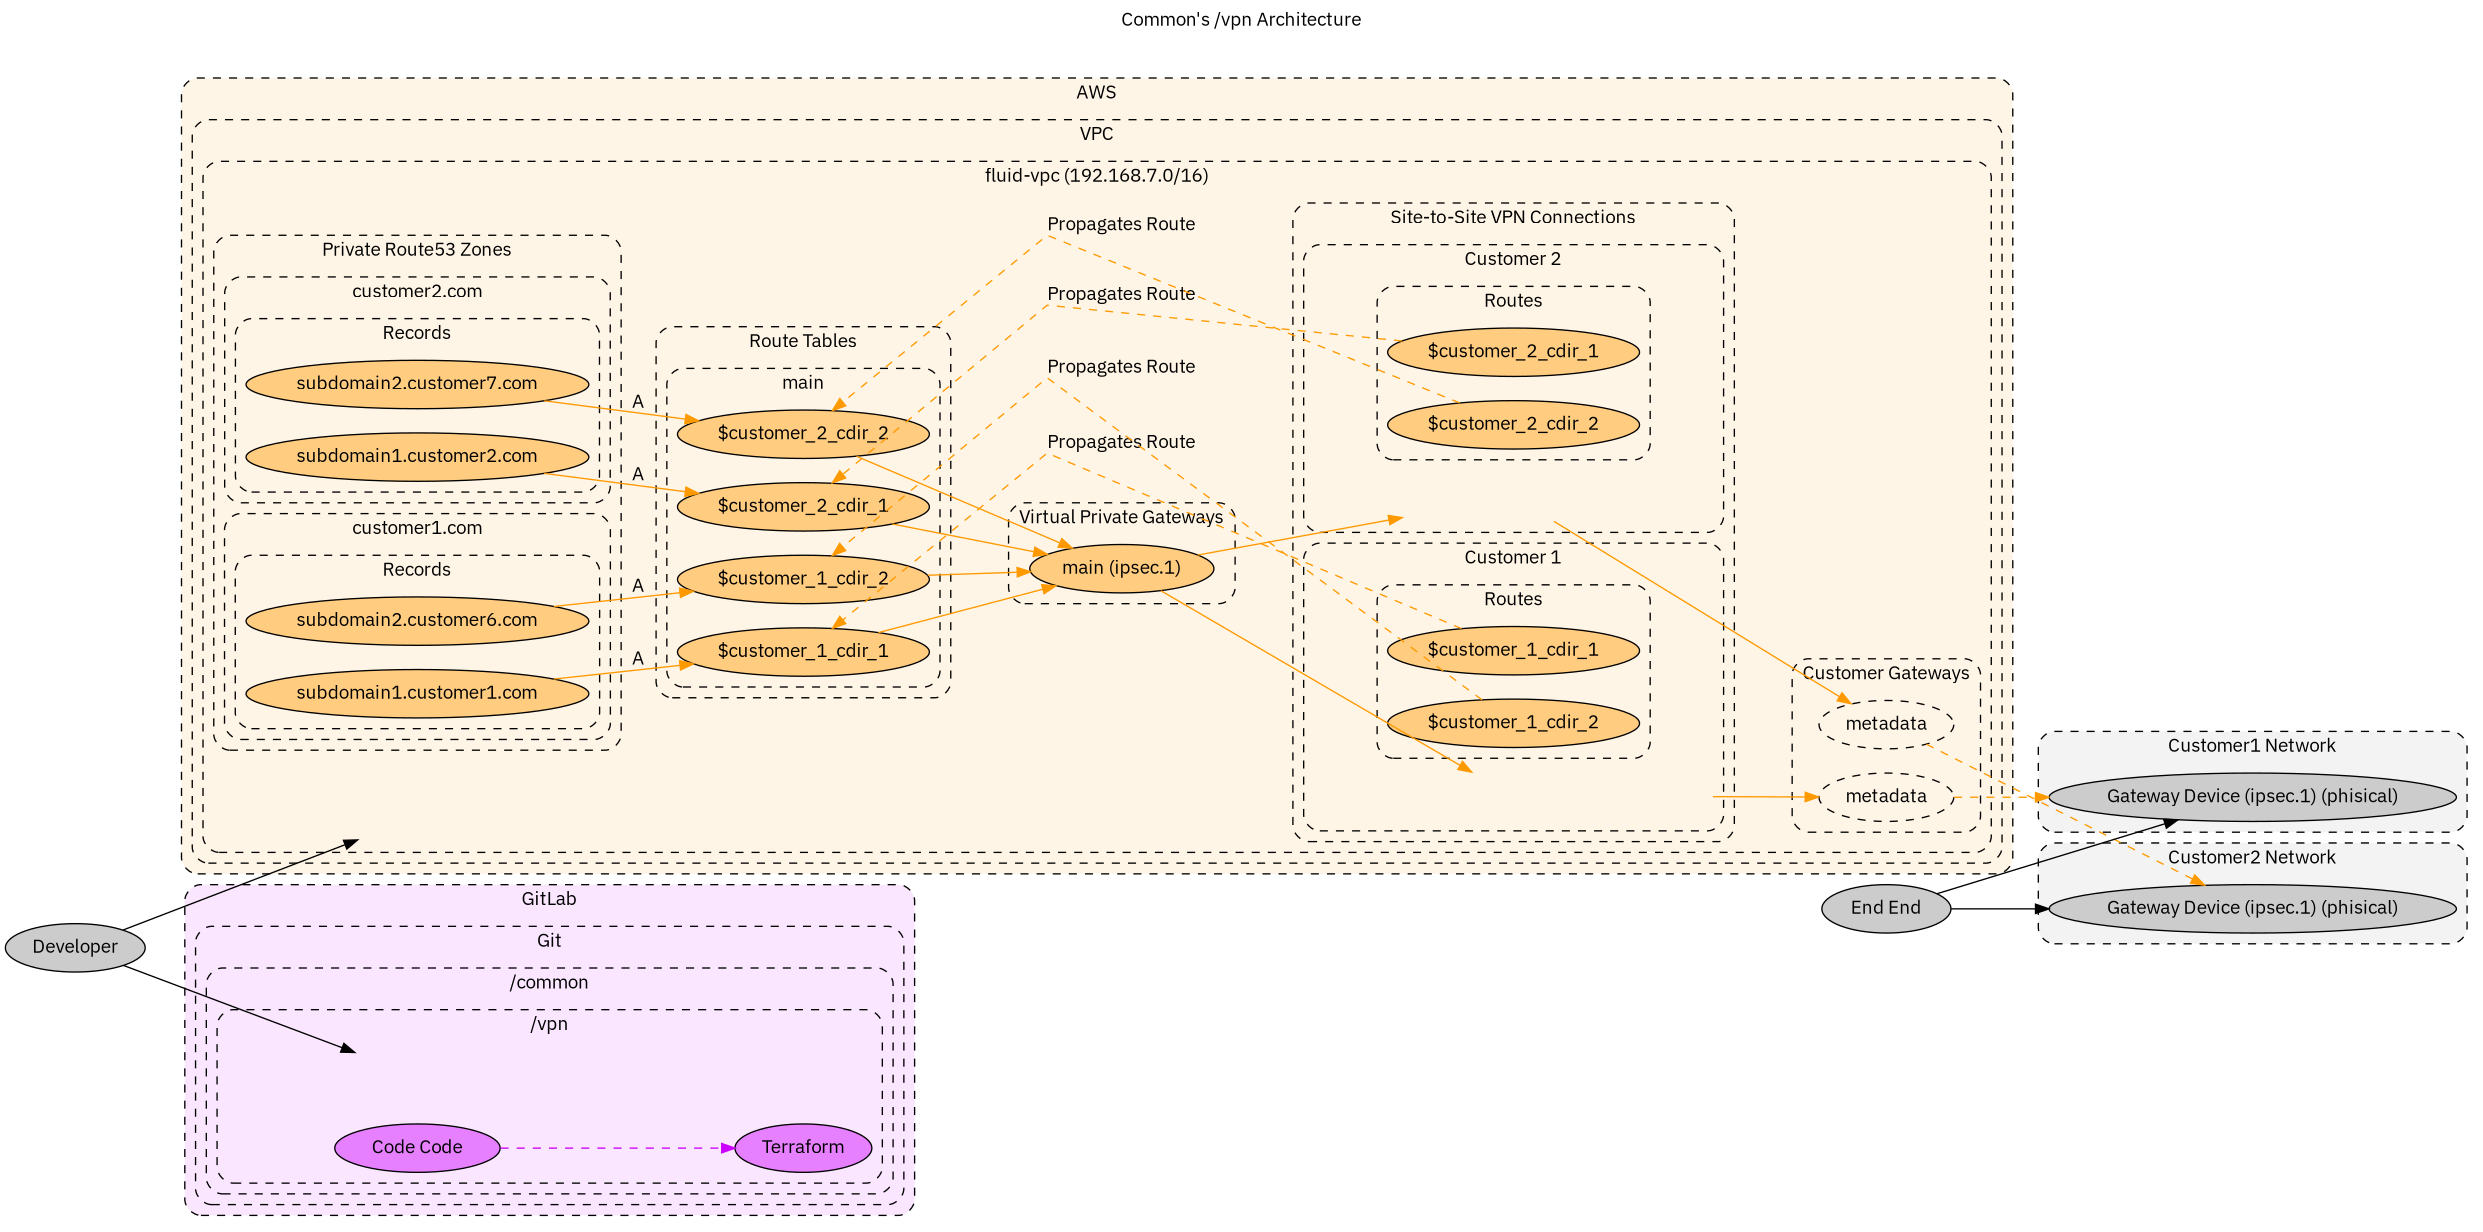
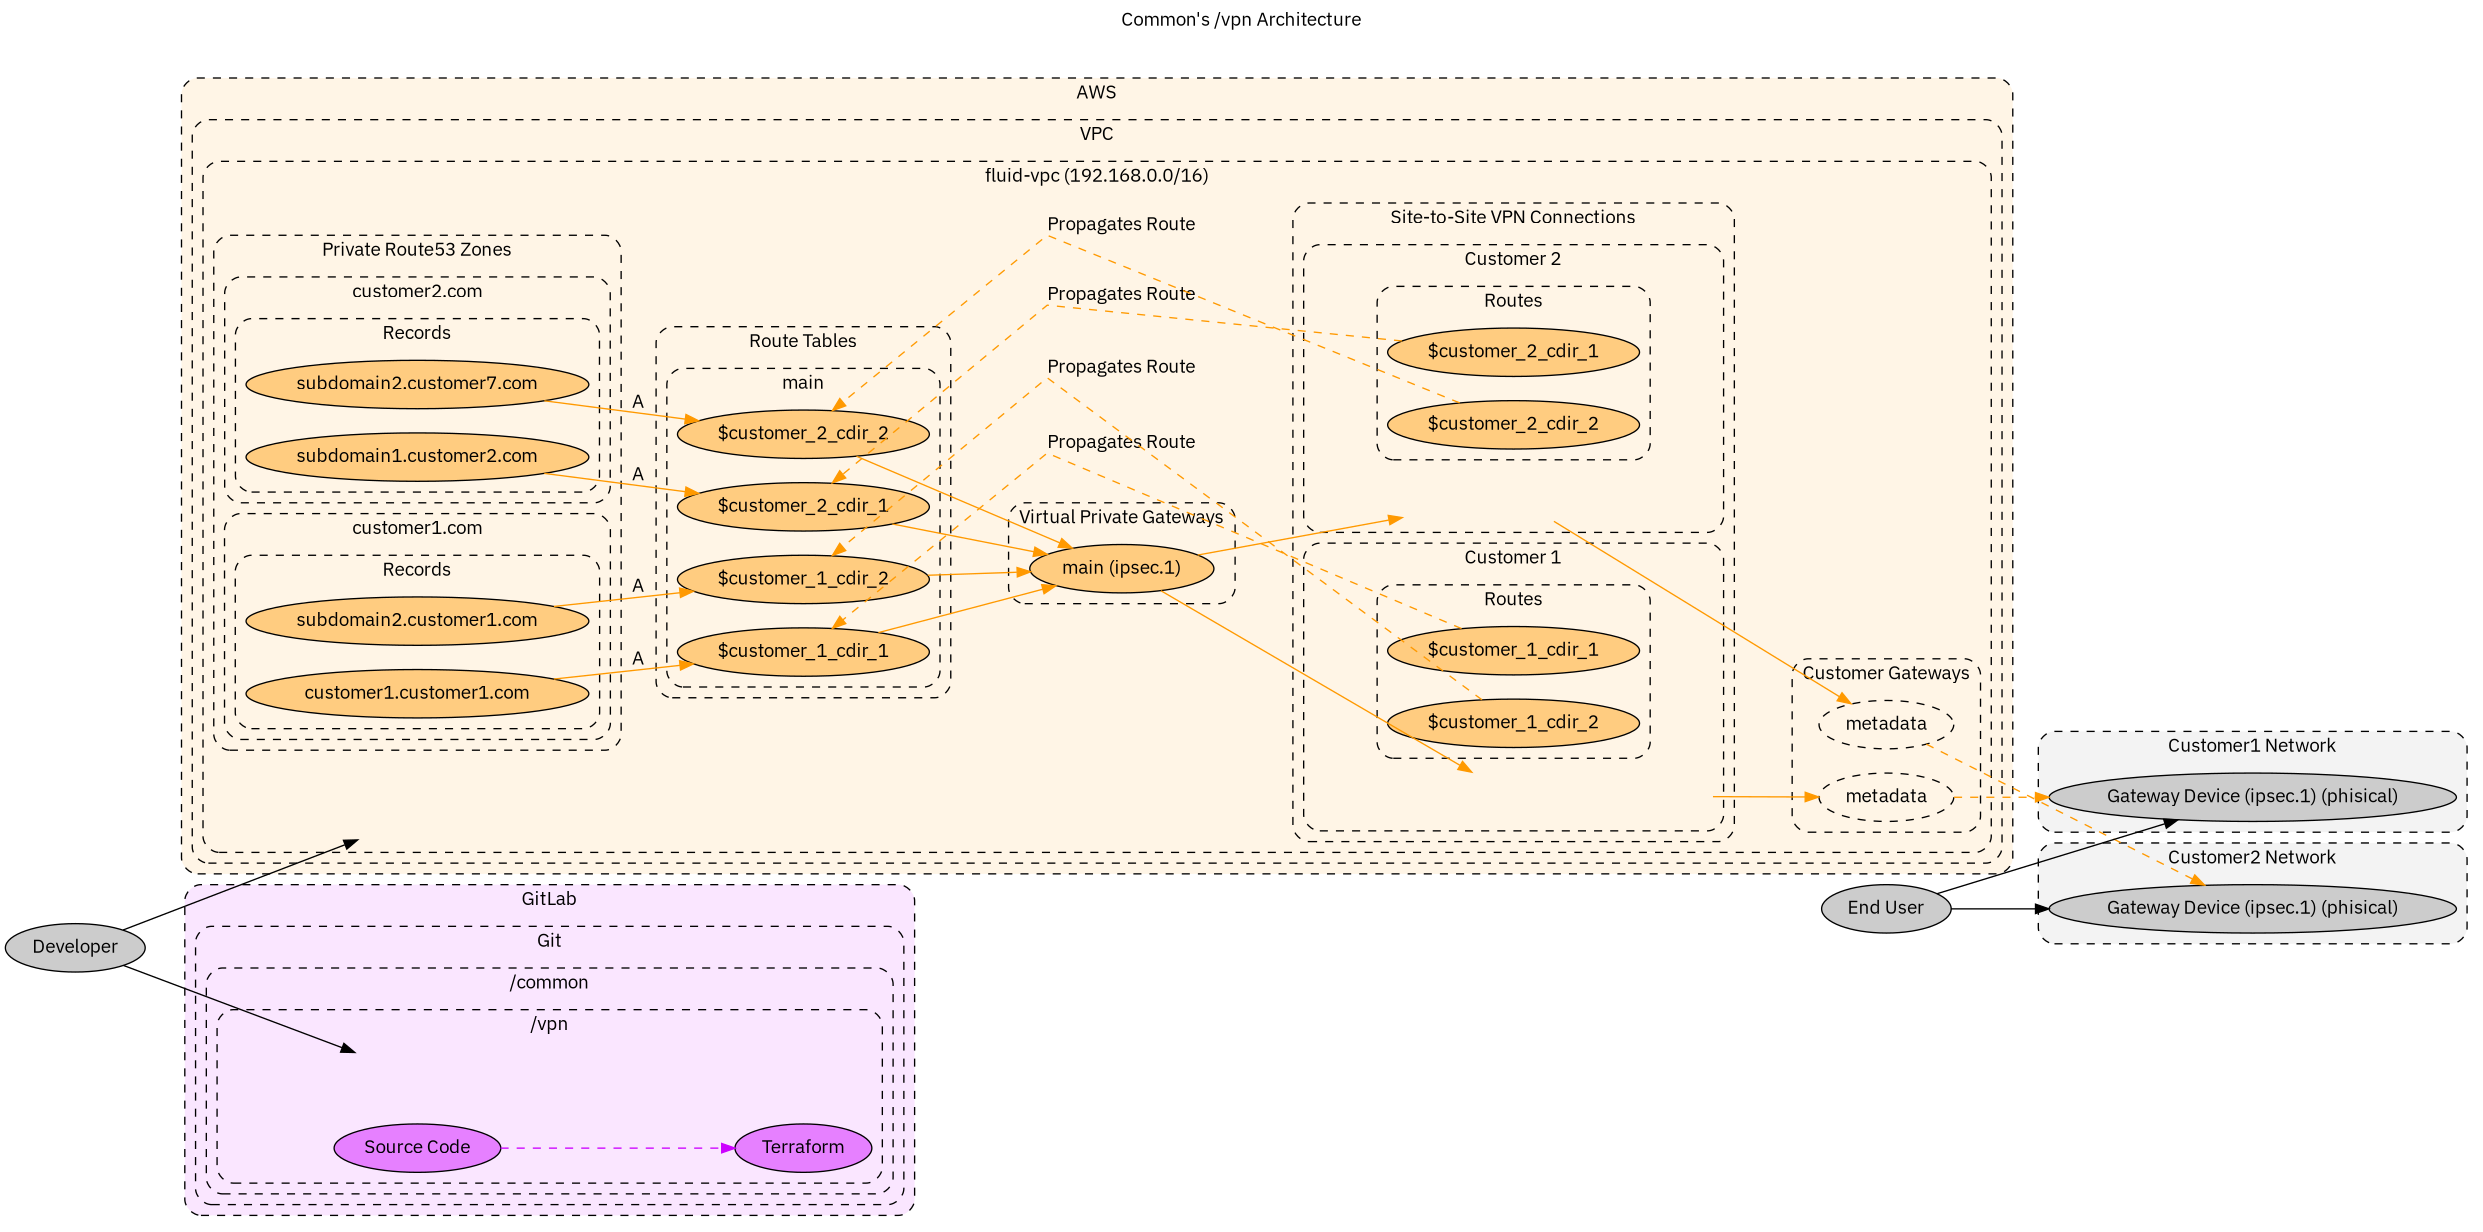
cluster "fluid-vpc (192.168.7.0/16)": label "fluid-vpc (192.168.7.0/16)" -> "fluid-vpc (192.168.0.0/16)"
node "subdomain2.customer6.com": label "subdomain2.customer6.com" -> "subdomain2.customer1.com"
node "subdomain1.customer1.com": label "subdomain1.customer1.com" -> "customer1.customer1.com"
node "End End": label "End End" -> "End User"
node "Code Code": label "Code Code" -> "Source Code"
